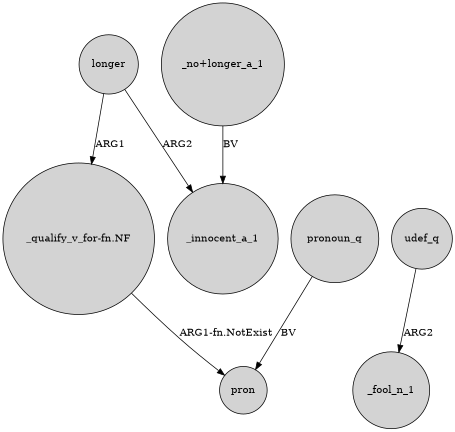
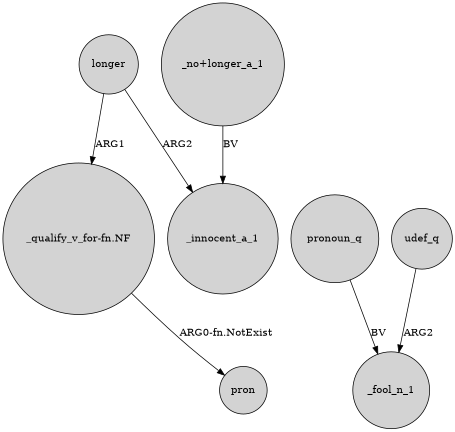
edge "pronoun_q" -> "pron": now "pronoun_q" -> "_fool_n_1"
edge "_qualify_v_for-fn.NF" -> "pron": label "ARG1-fn.NotExist" -> "ARG0-fn.NotExist"
